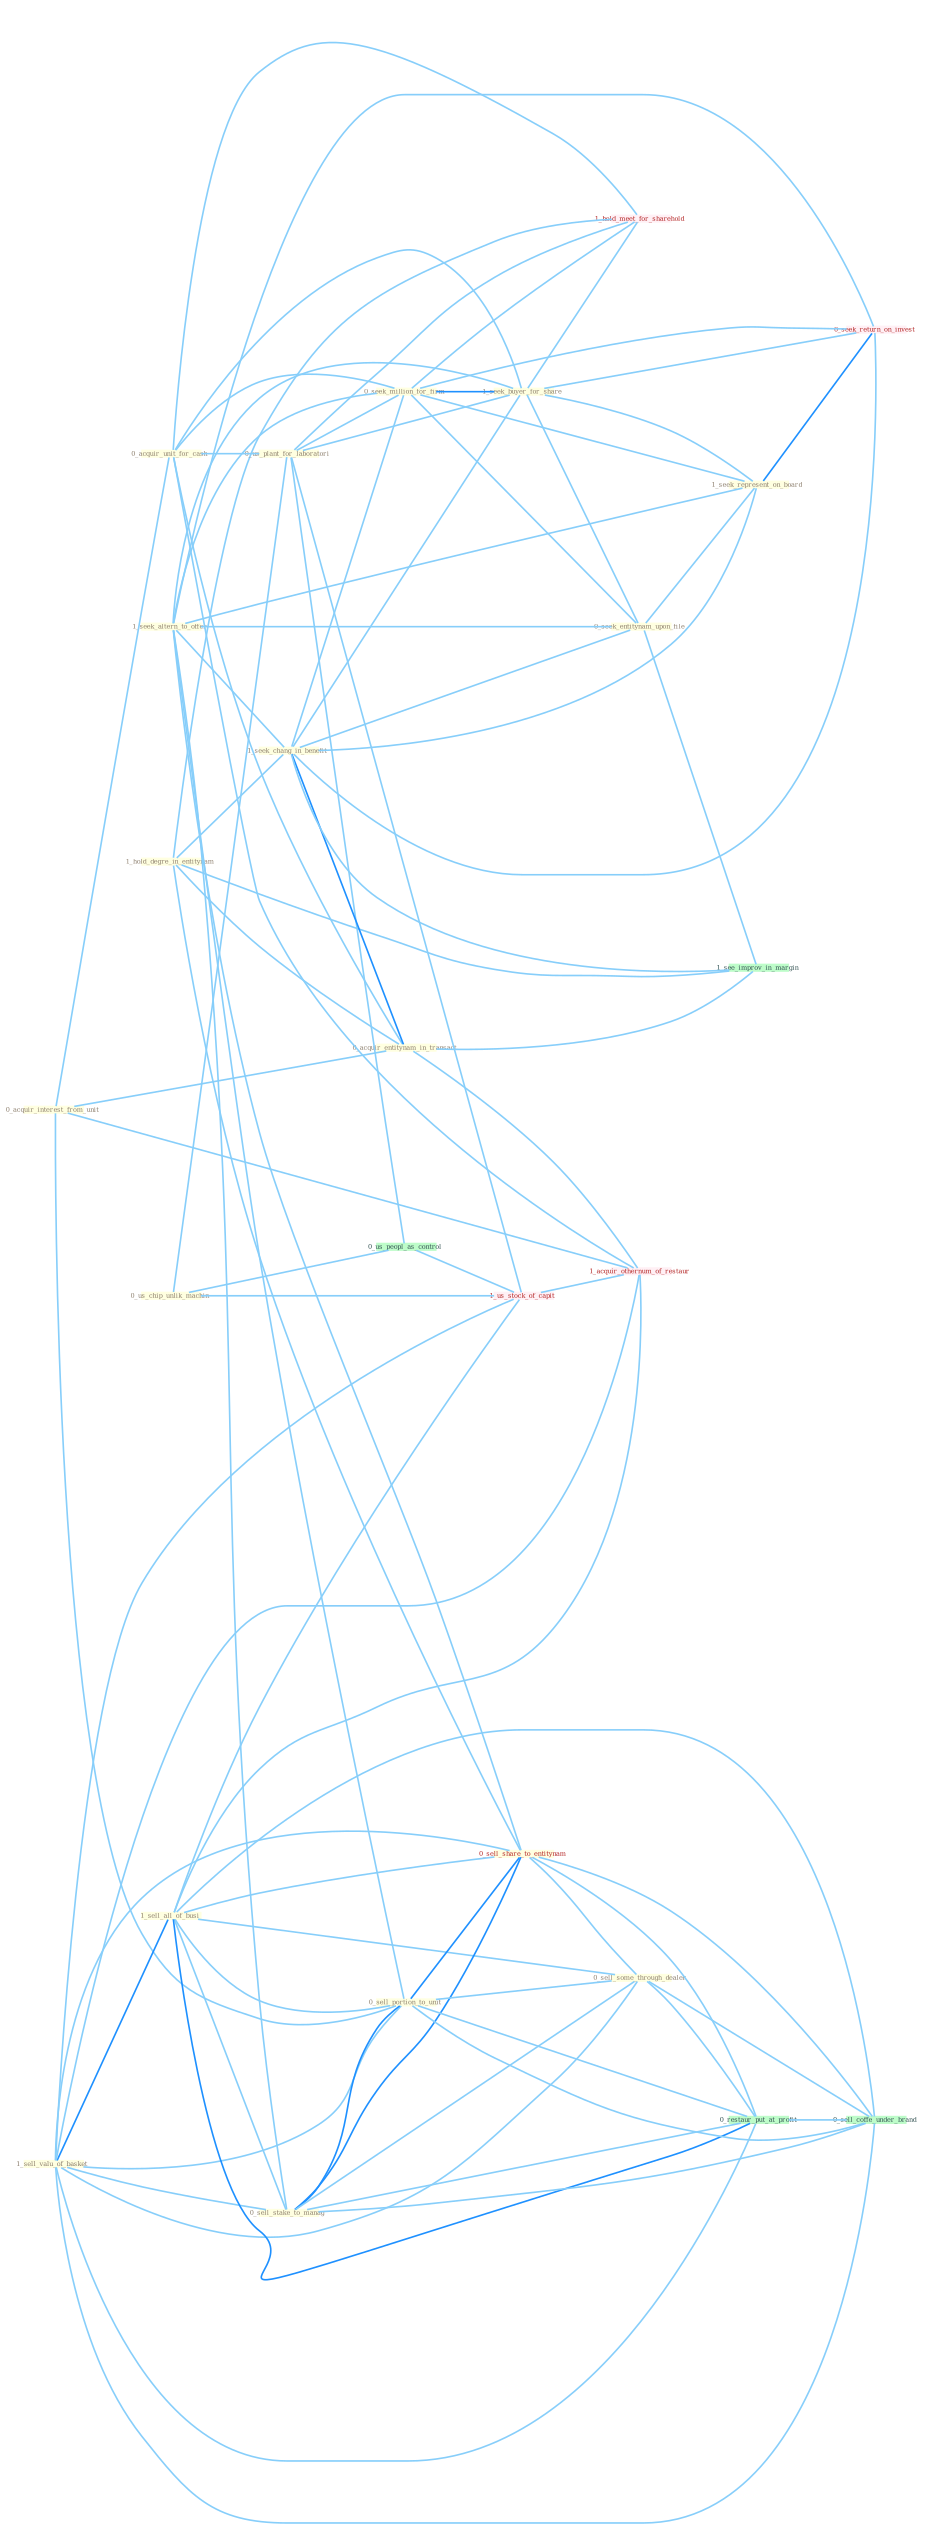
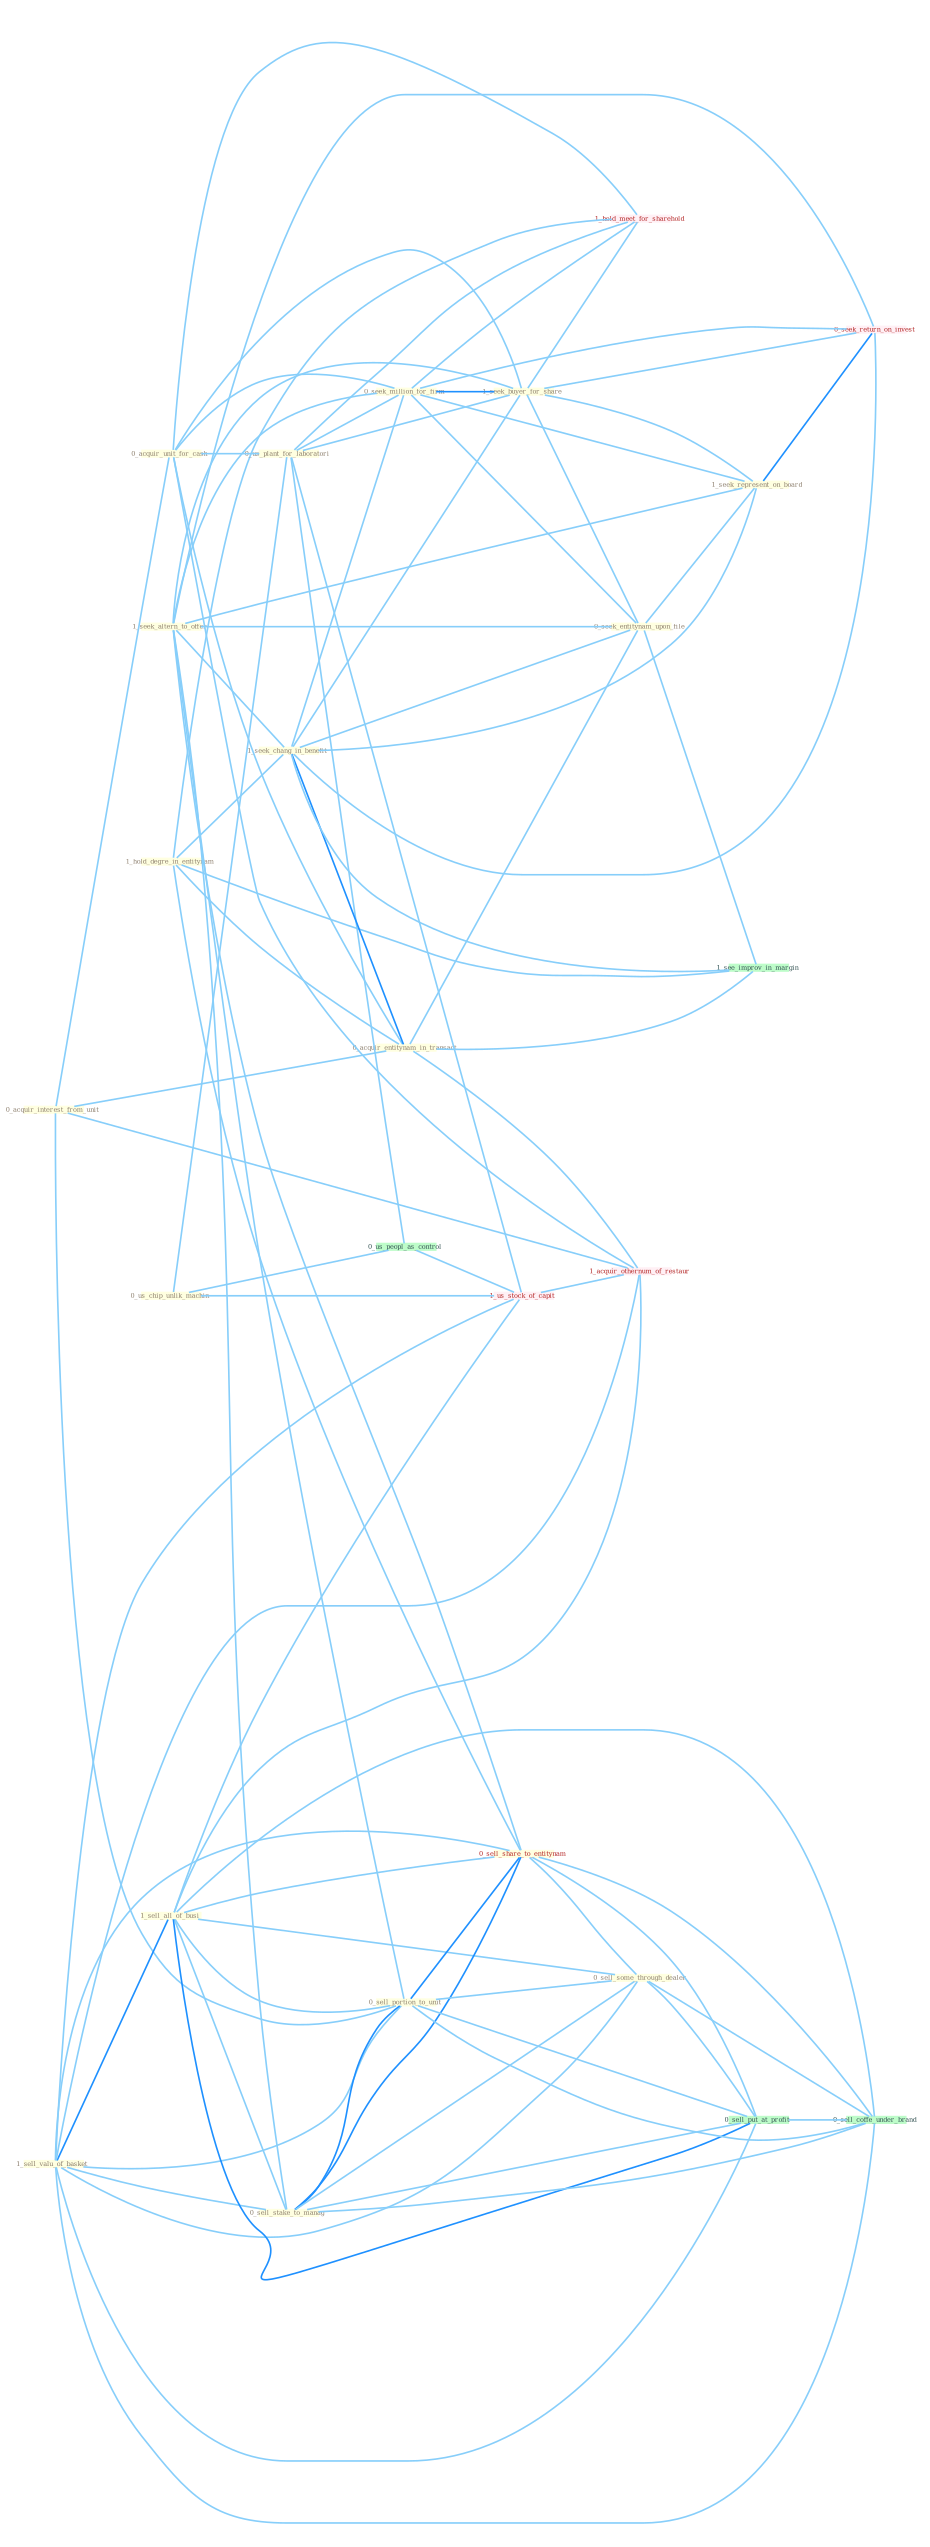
edge "0_seek_entitynam_upon_file" -- "0_acquir_entitynam_in_transact": added
node "0_restaur_put_at_profit": label "0_restaur_put_at_profit" -> "0_sell_put_at_profit"
